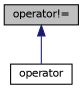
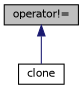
node "operator": label "operator" -> "clone"
